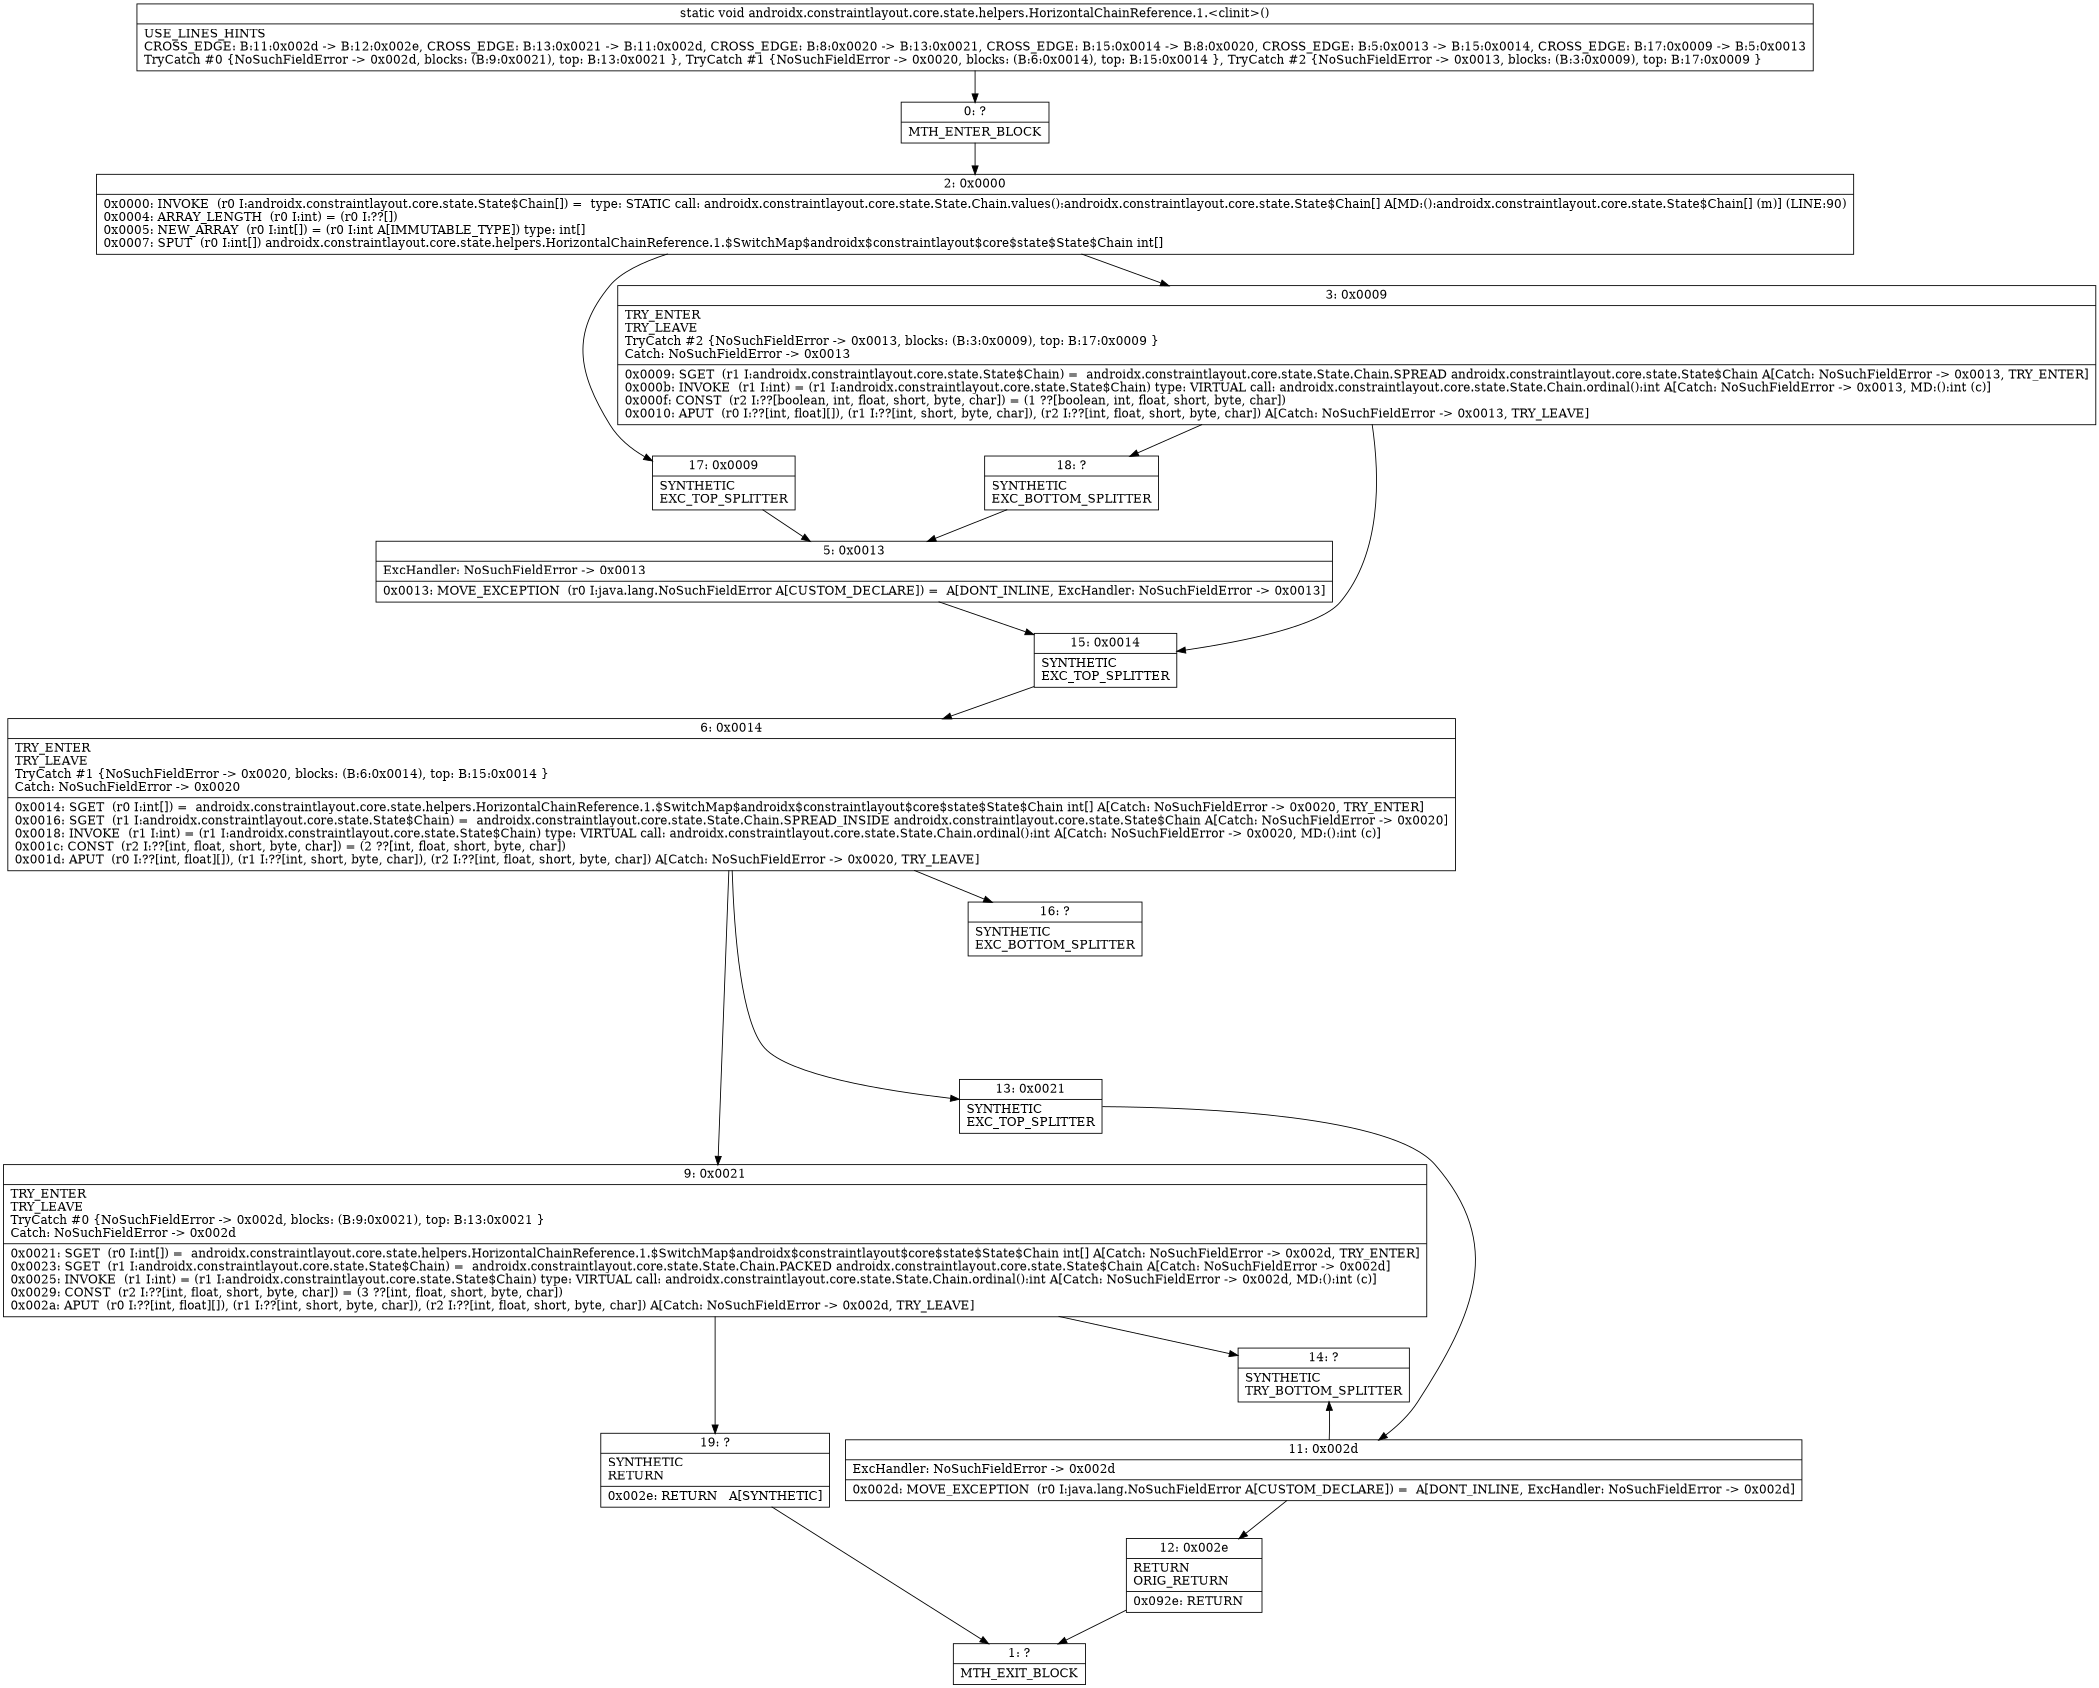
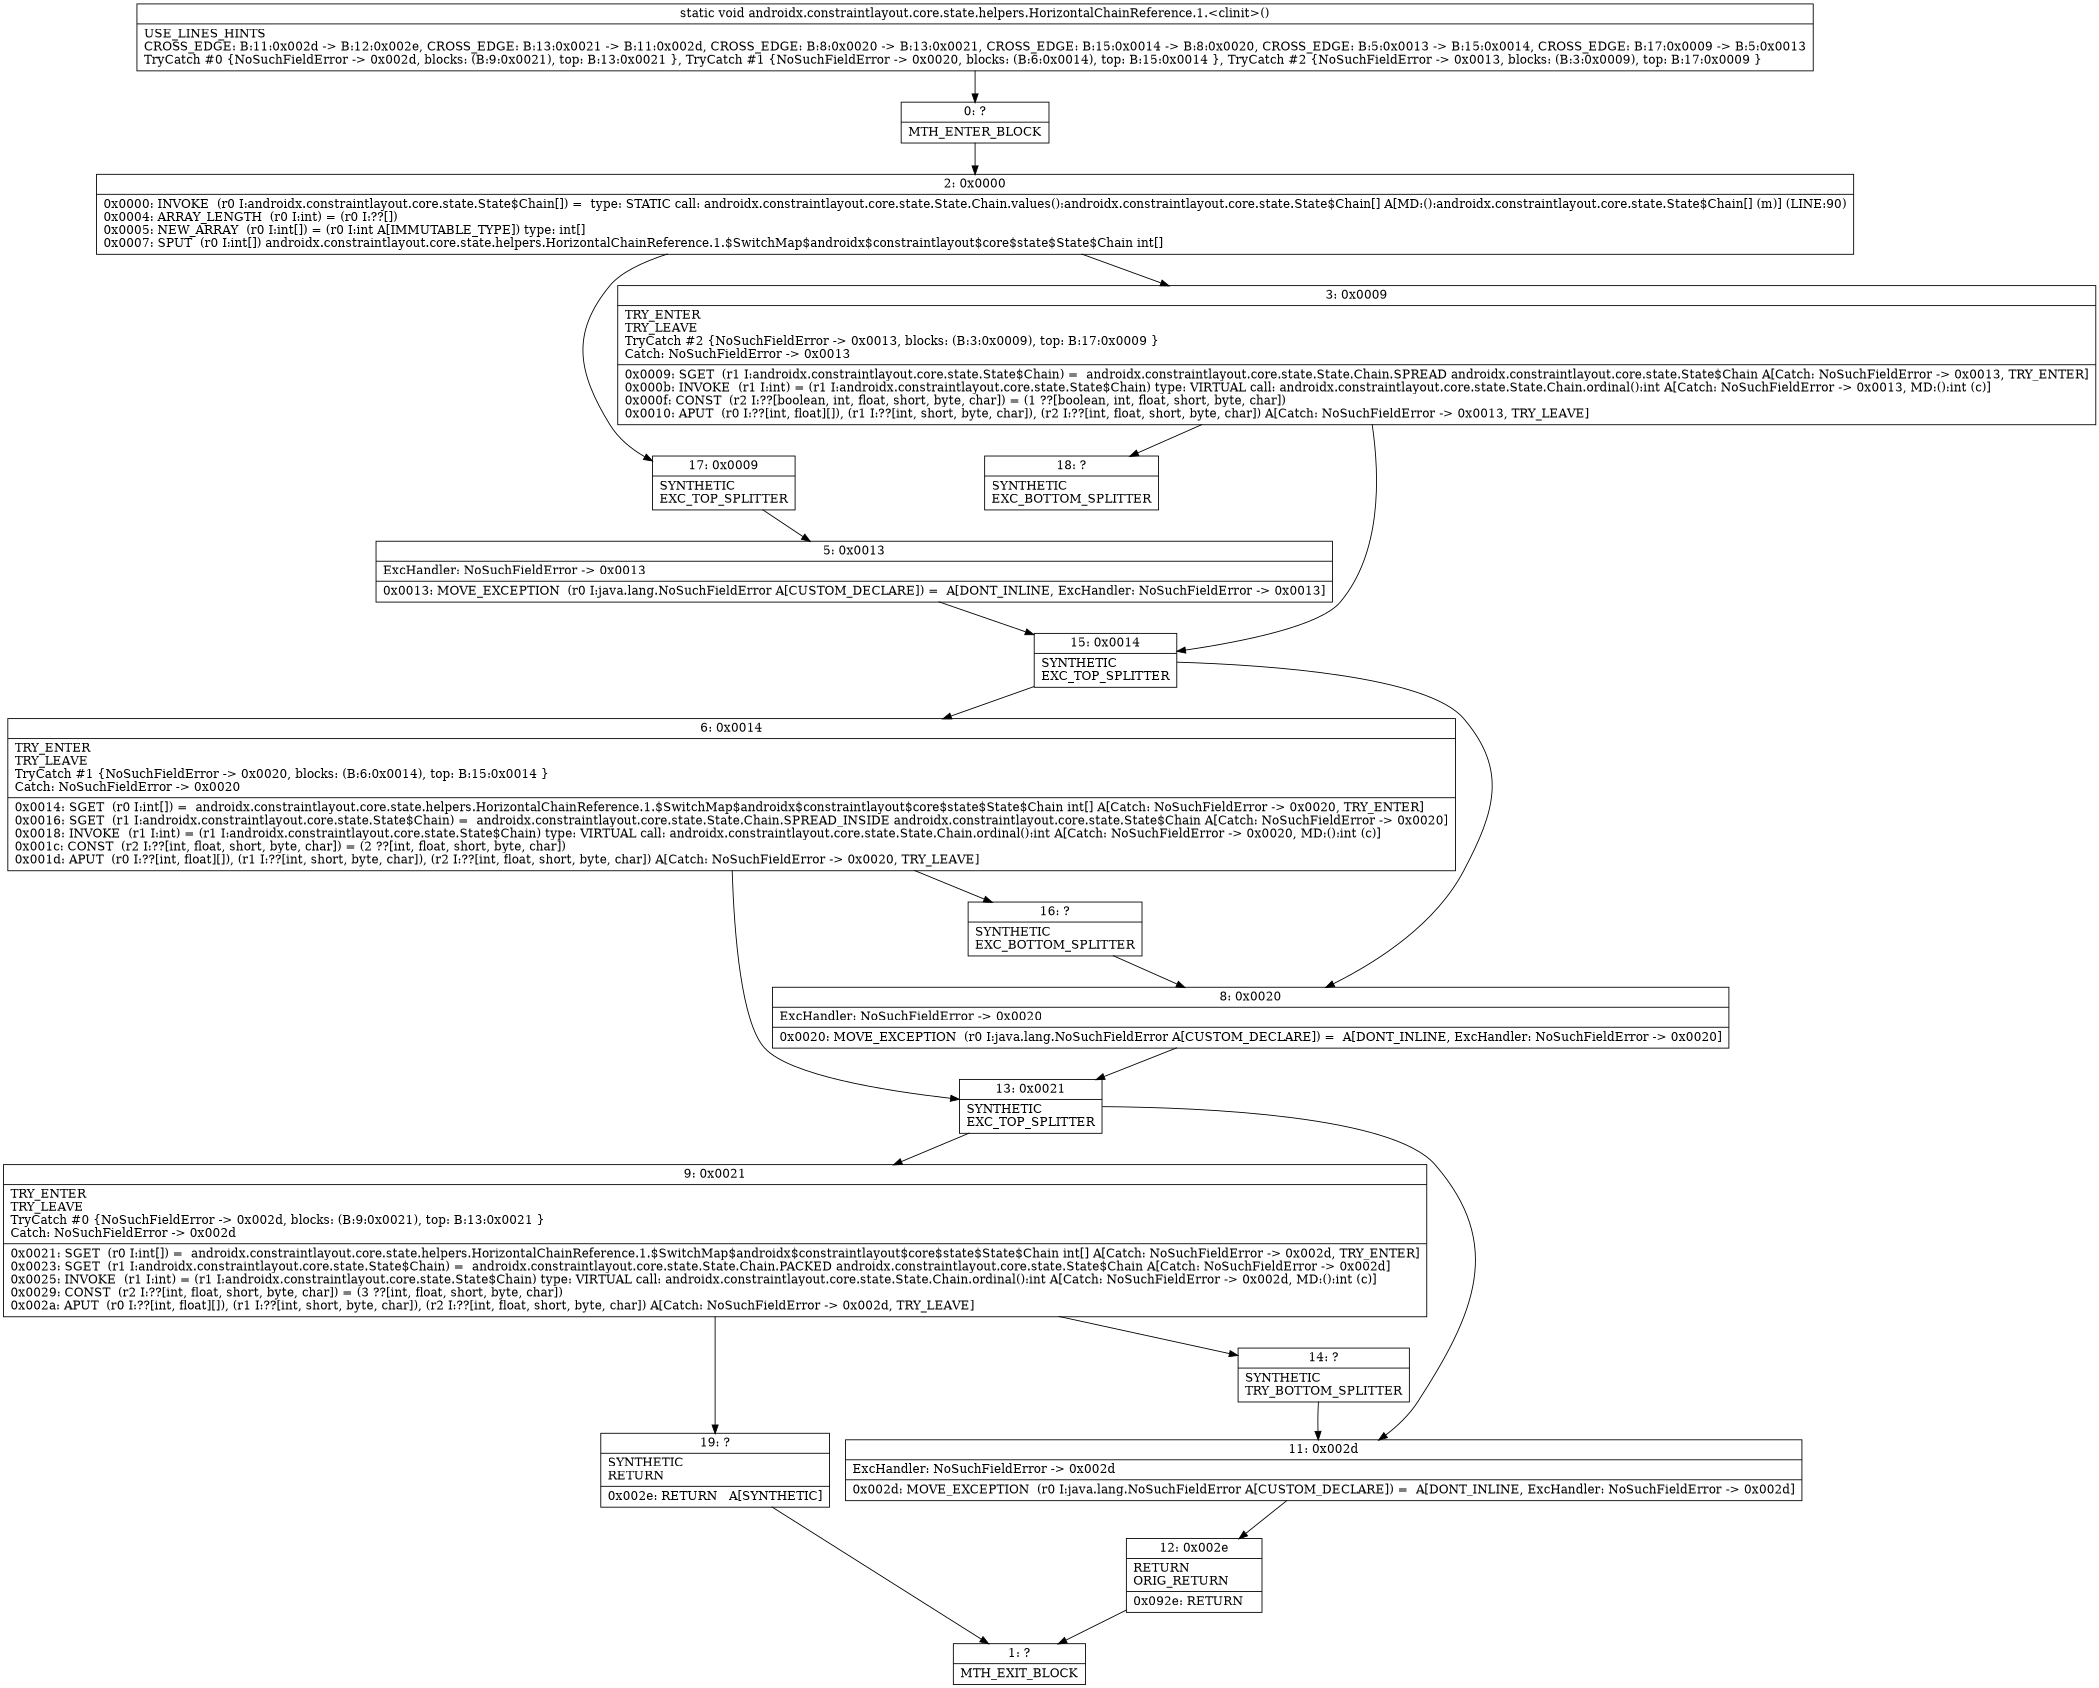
edge "18: ?" -> "5: 0x0013": removed
edge "6: 0x0014" -> "9: 0x0021": now "13: 0x0021" -> "9: 0x0021"
node "8: 0x0020": added
edge "11: 0x002d" -> "14: ?": reversed
